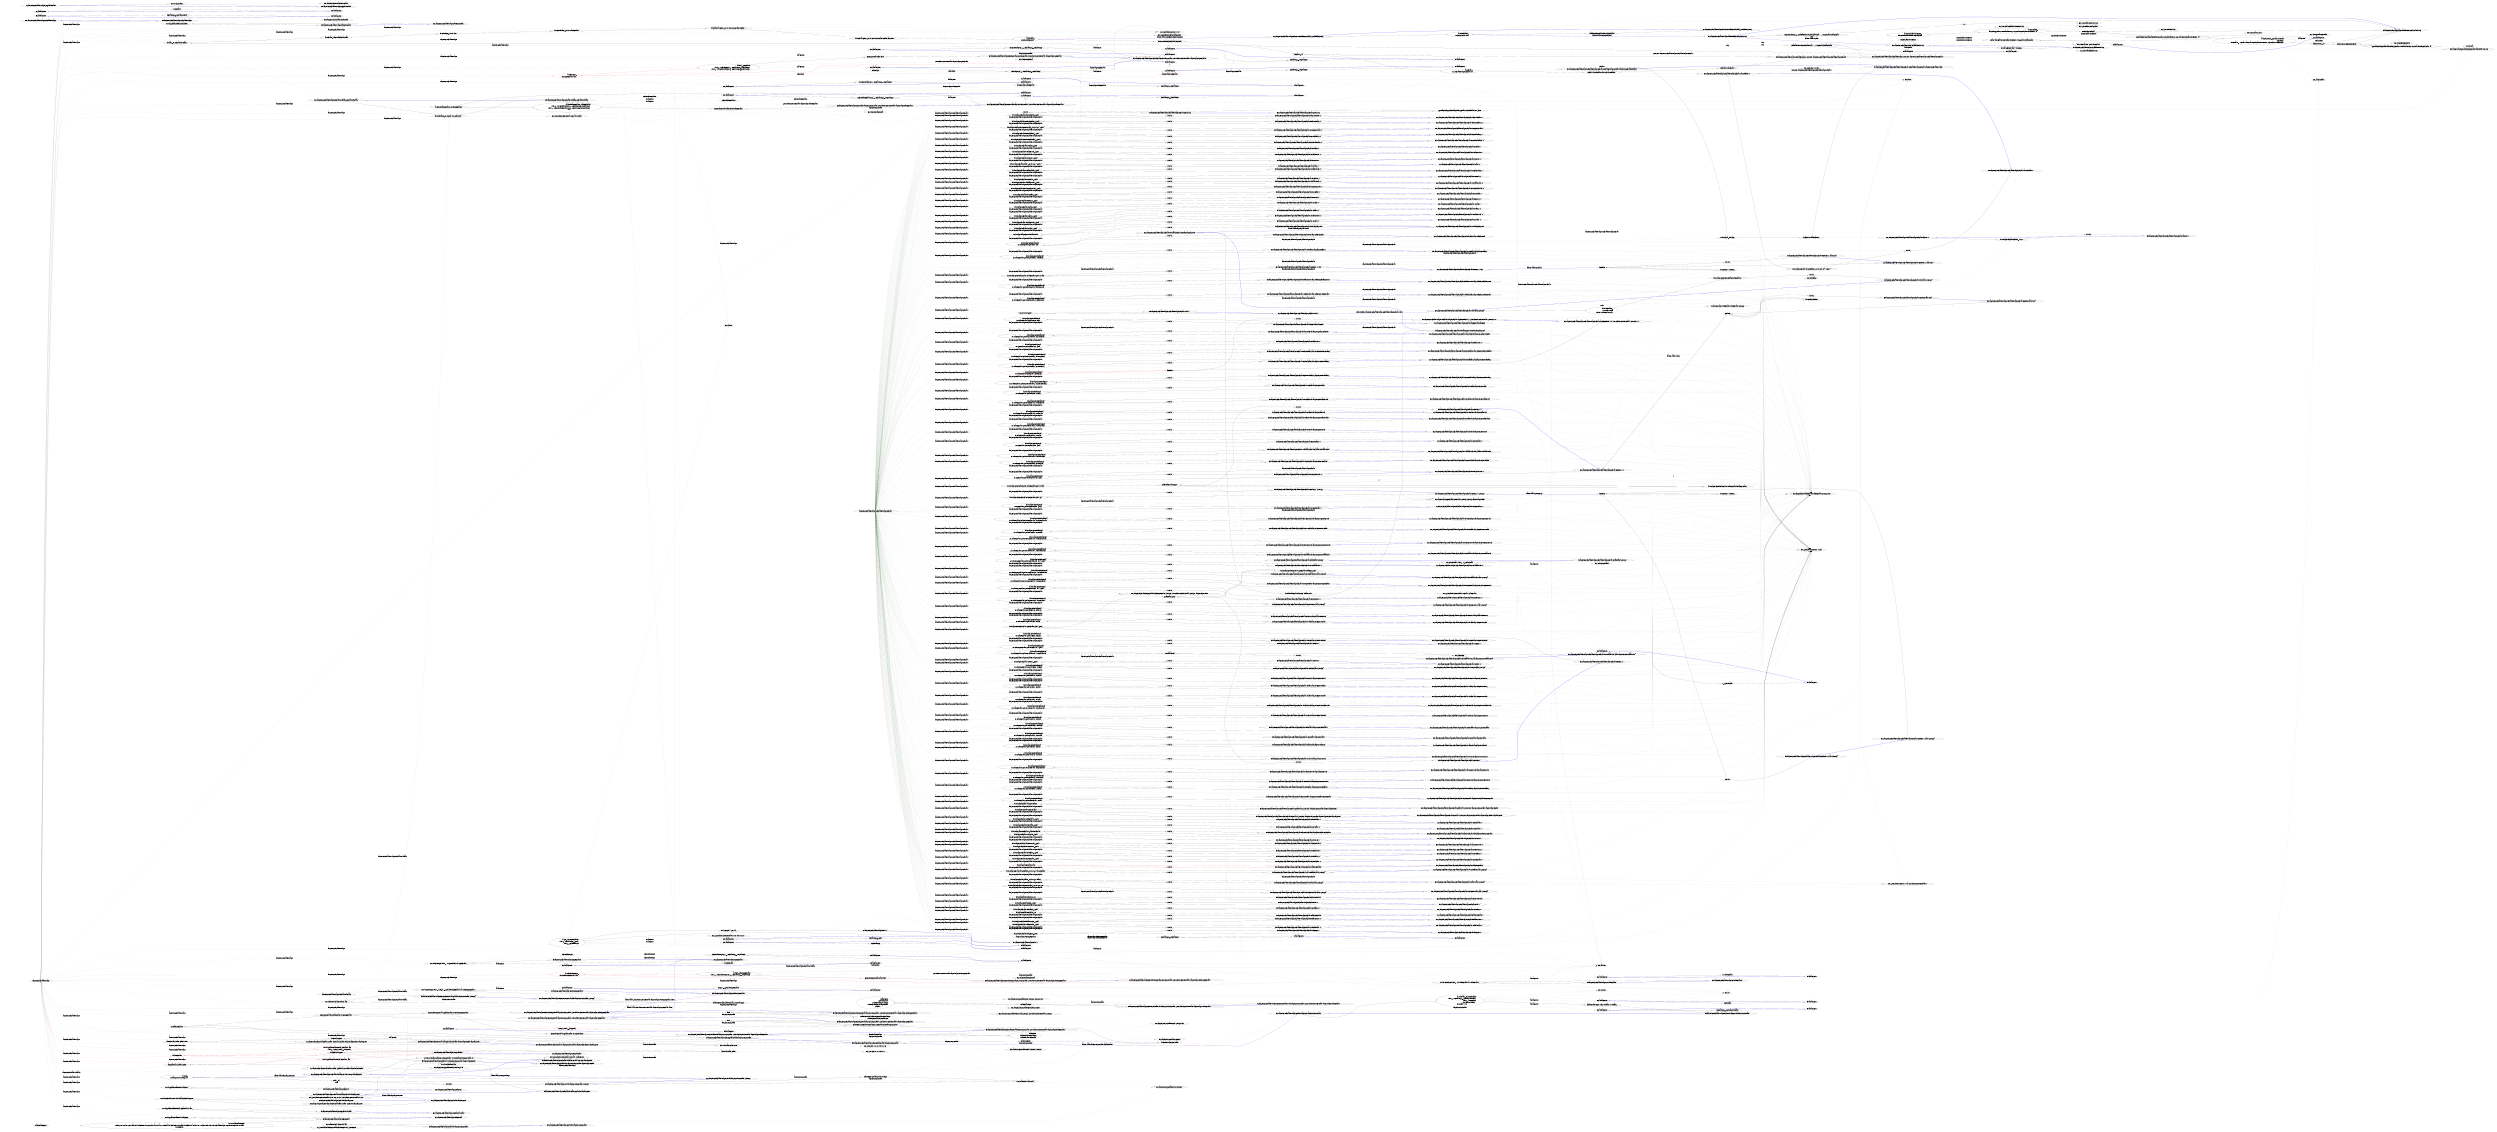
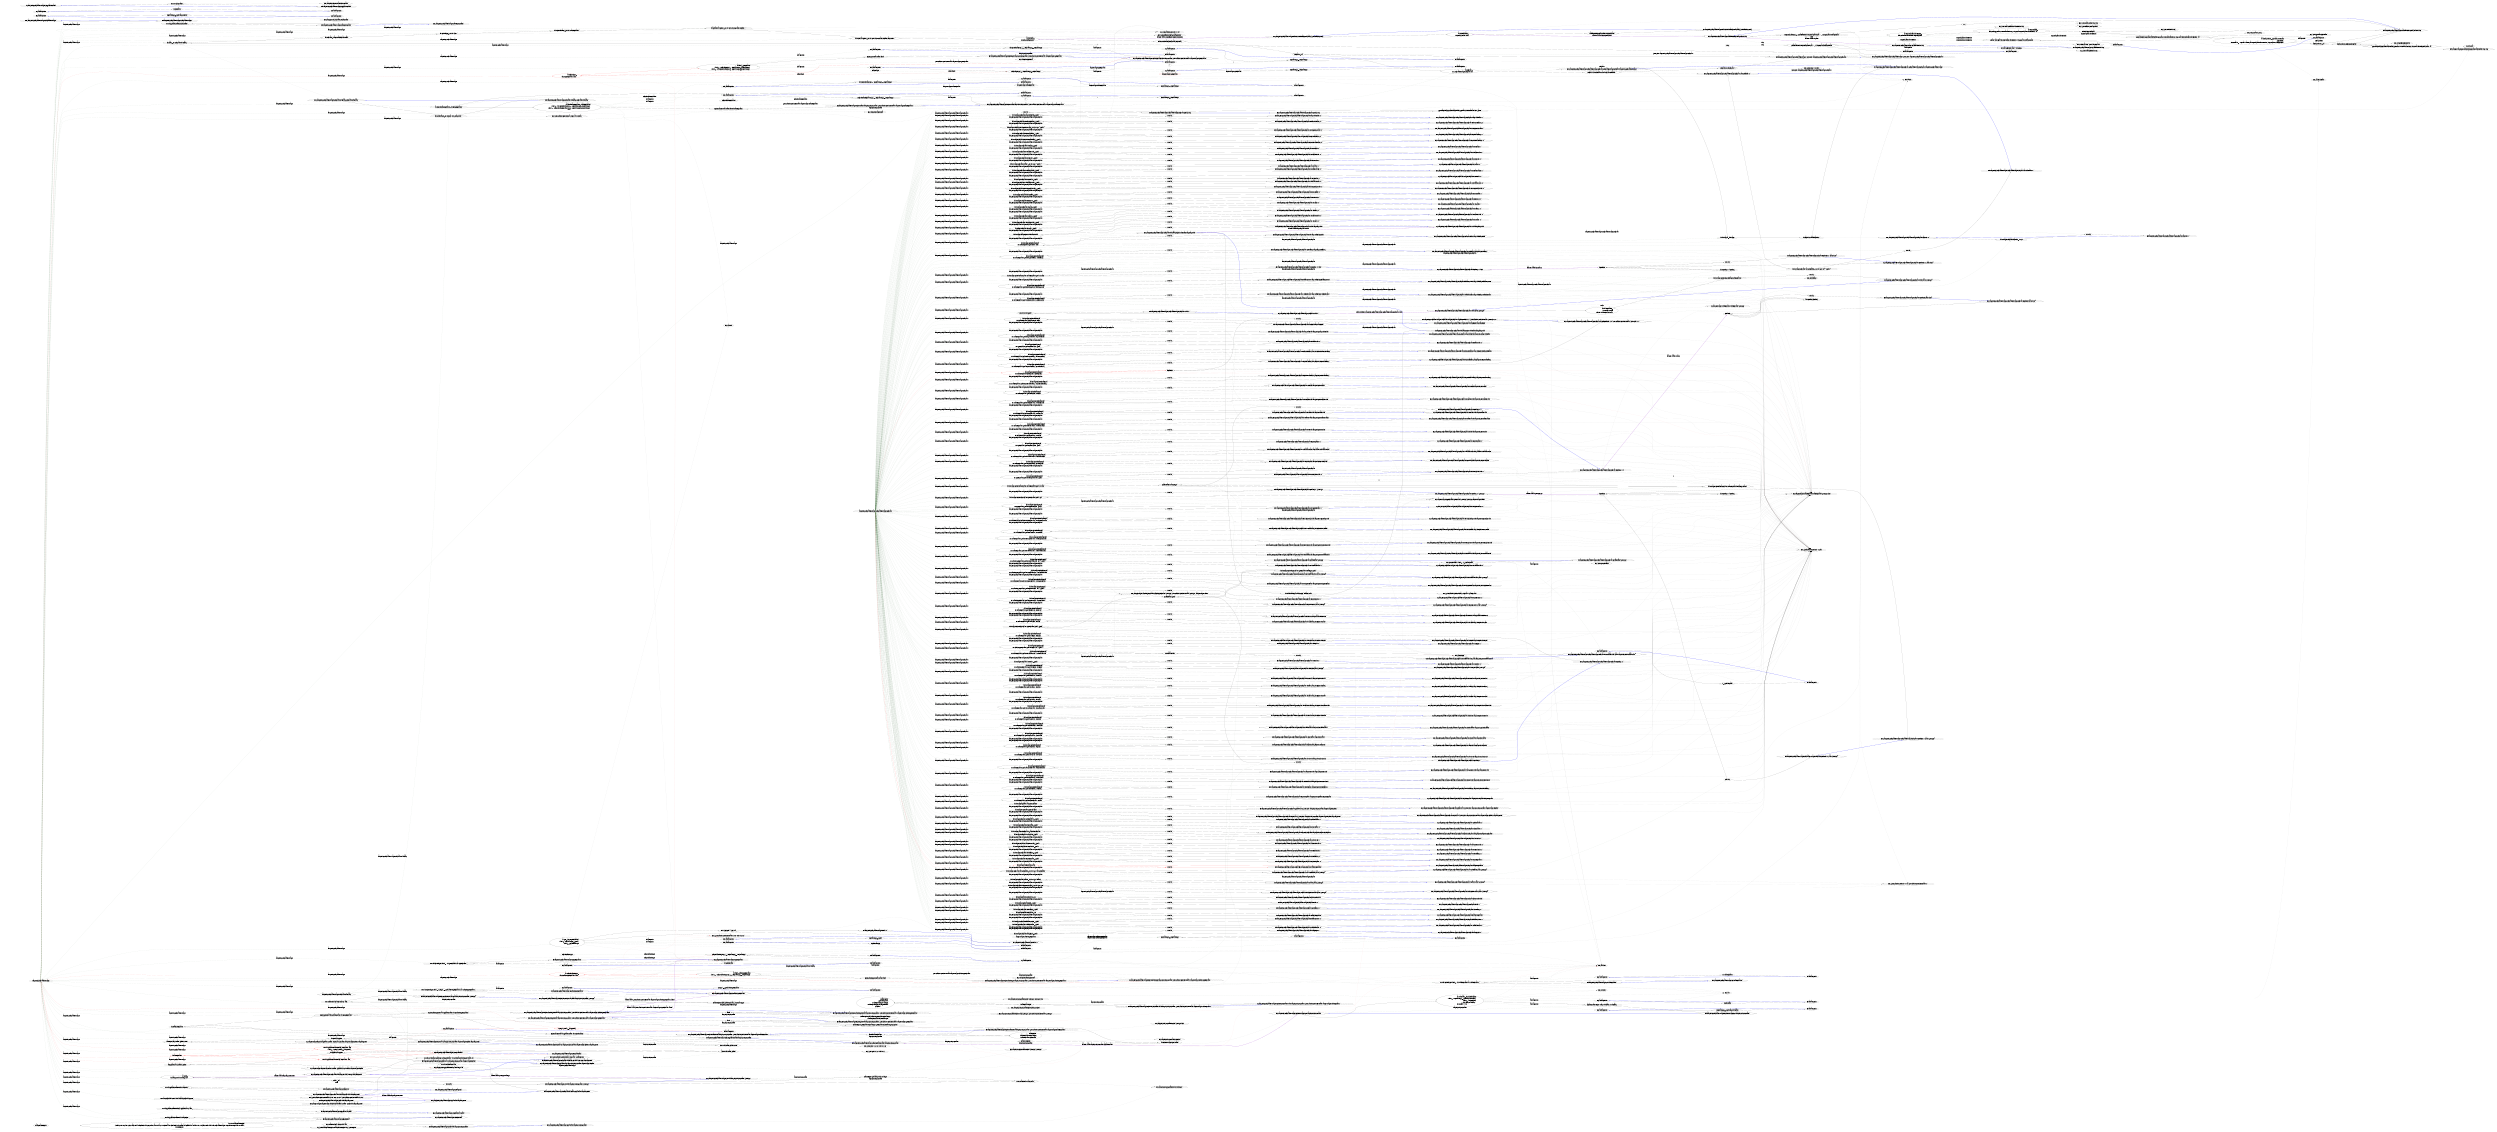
node "this.bootstrapper.configuration.ViewLocator = typeof(T)": label "this.bootstrapper.configuration.ViewLocator = typeof(T)" -> "this.pipelines.configuration.ViewLocator = typeof(T)"
edge "Nancy.Testing.ConfigurableBootstrapper" -> "var module = this.catalog.GetModule(moduleType, null)": label "Nancy.Testing.ConfigurableModuleCatalog" -> "Nancy.Testing.ConfigurableBootstrapper"
